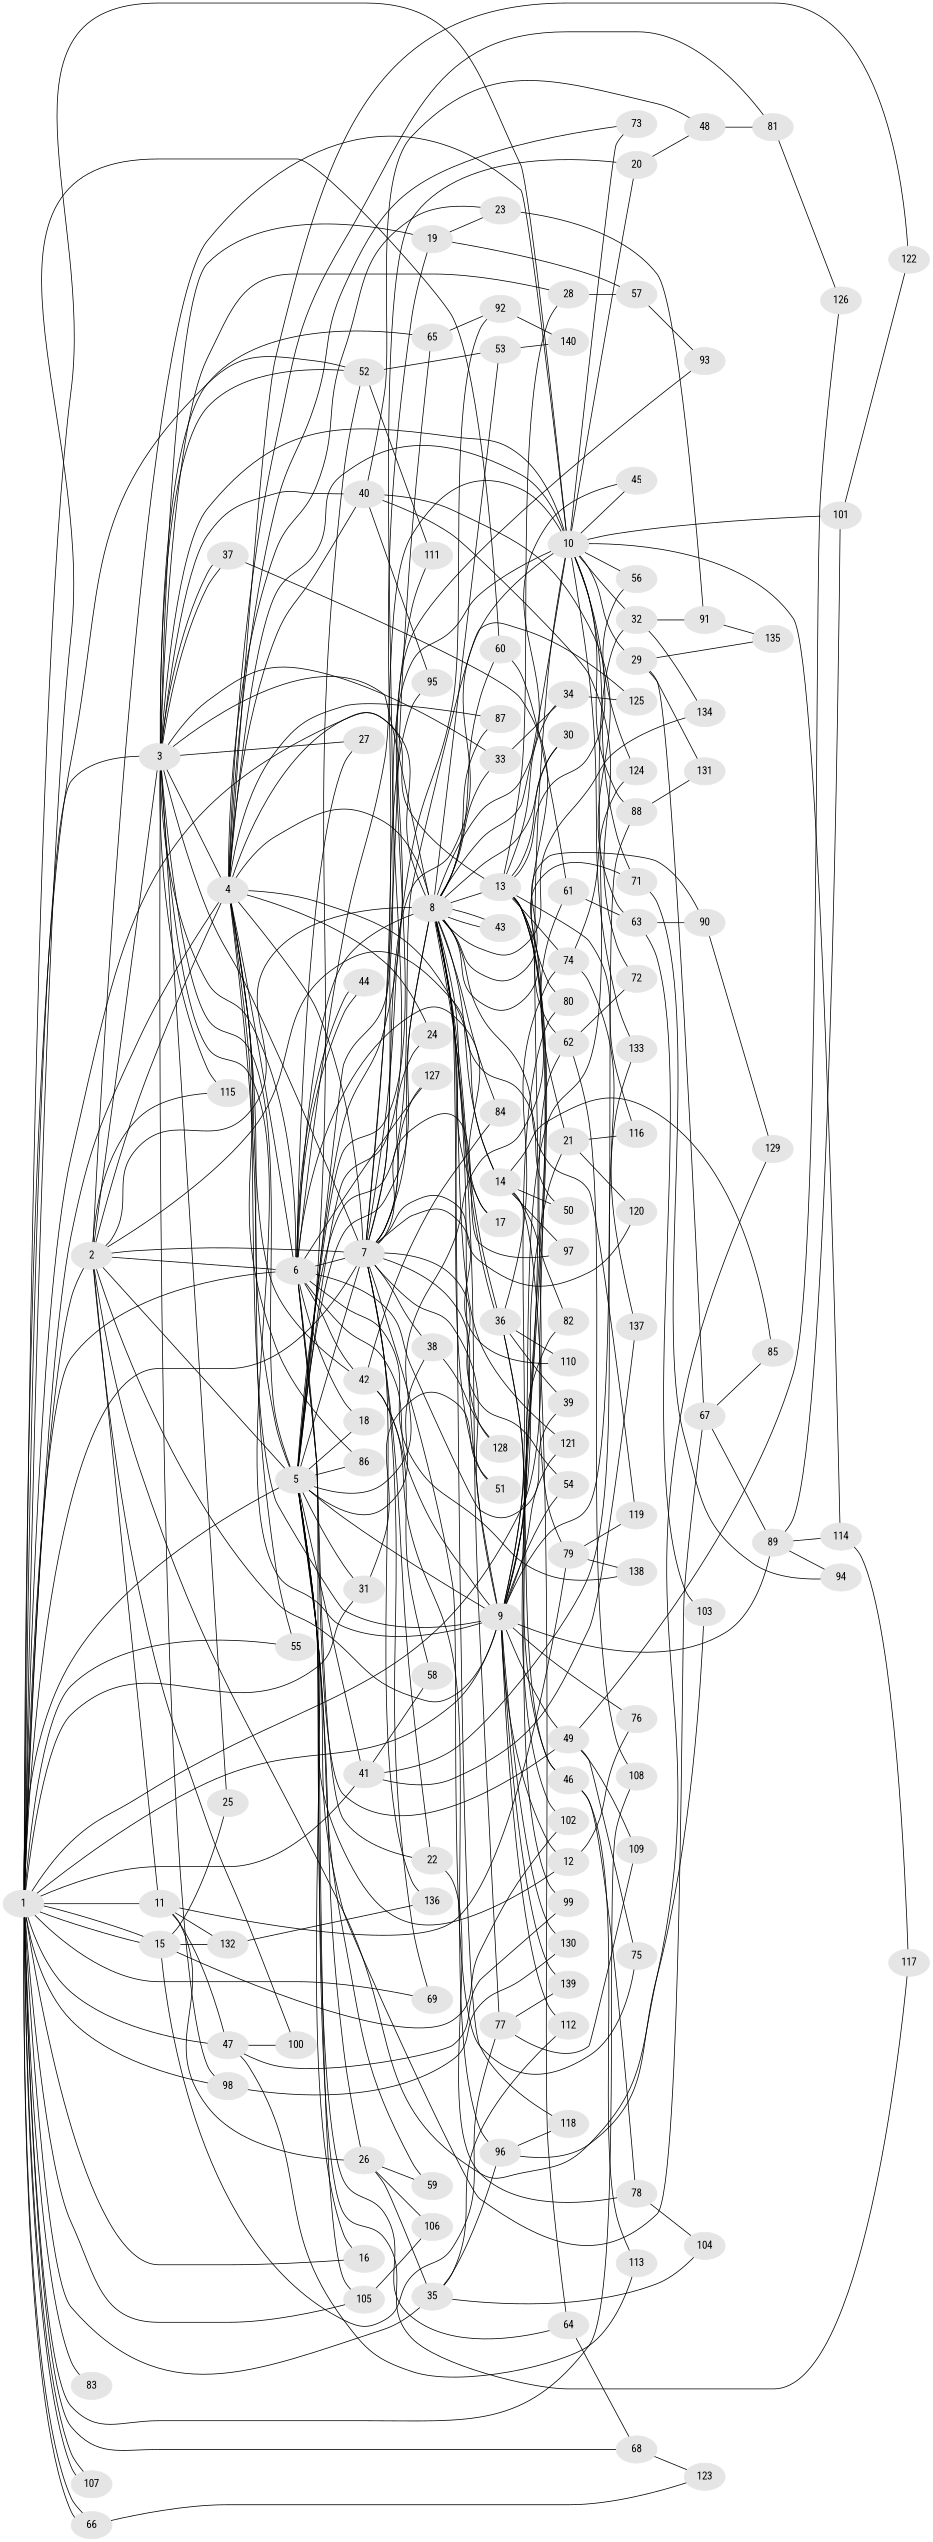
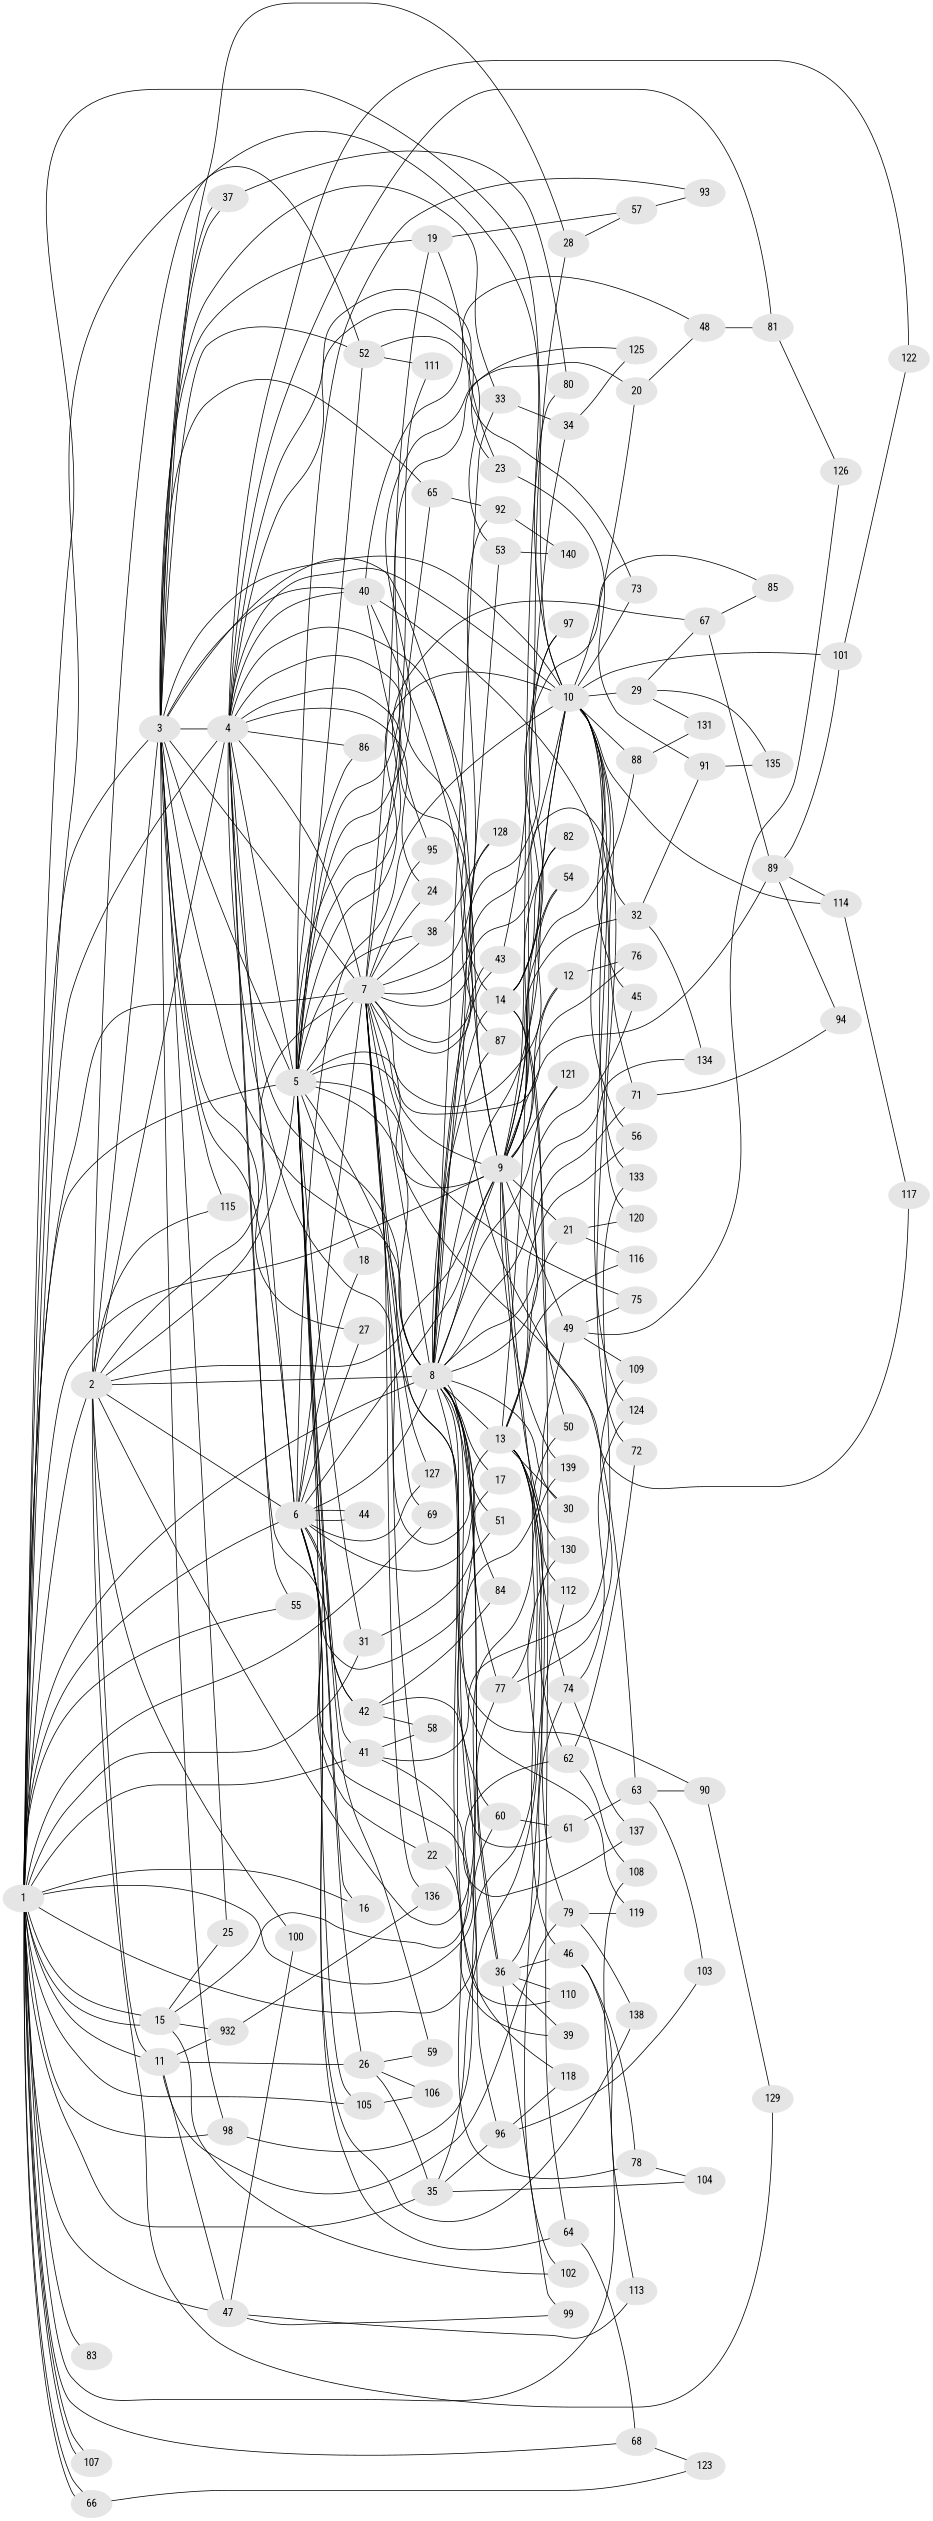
edge "28" -- "13": now "28" -- "43"
node "132": label "132" -> "932"
